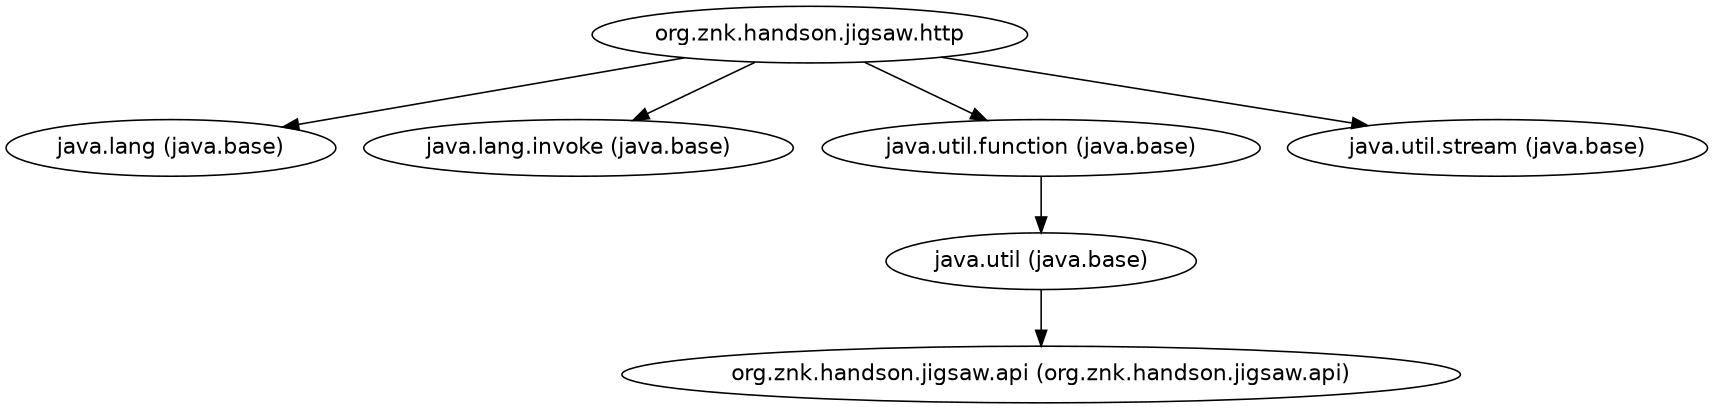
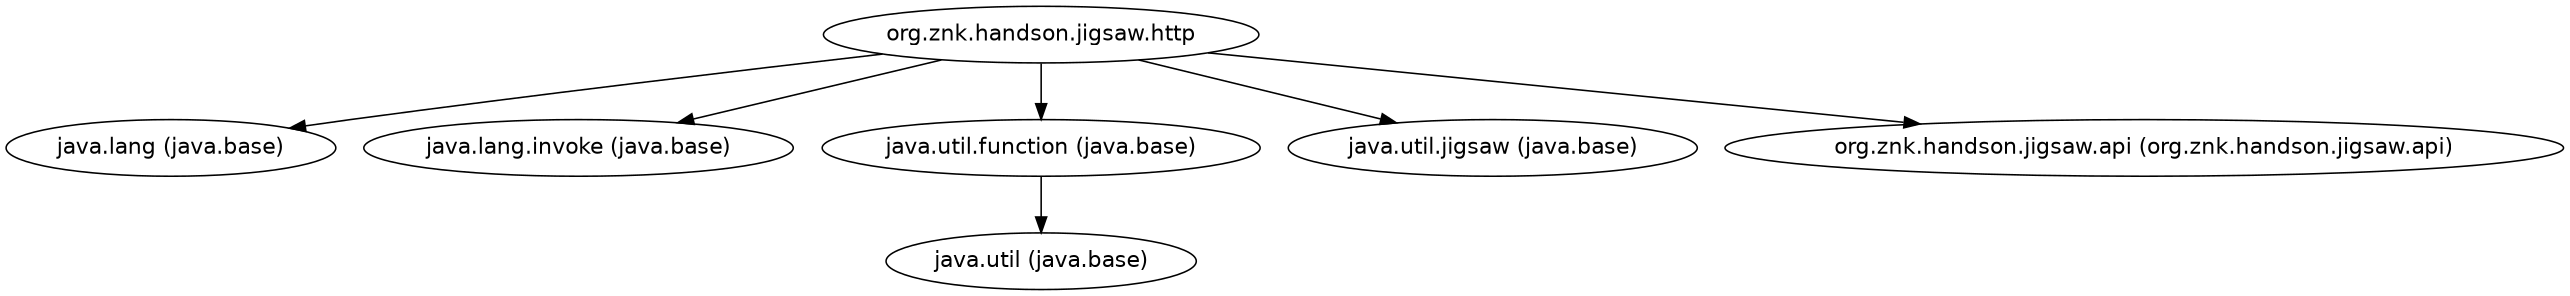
node "java.util.stream (java.base)": label "java.util.stream (java.base)" -> "java.util.jigsaw (java.base)"
edge "java.util (java.base)" -> "org.znk.handson.jigsaw.api (org.znk.handson.jigsaw.api)": now "org.znk.handson.jigsaw.http" -> "org.znk.handson.jigsaw.api (org.znk.handson.jigsaw.api)"
